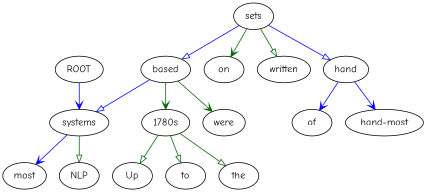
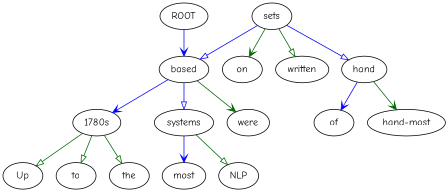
edge "ROOT" -> "systems": now "ROOT" -> "based"
edge "based" -> "1780s": color darkgreen -> blue
edge "hand" -> "hand-most": color blue -> darkgreen
